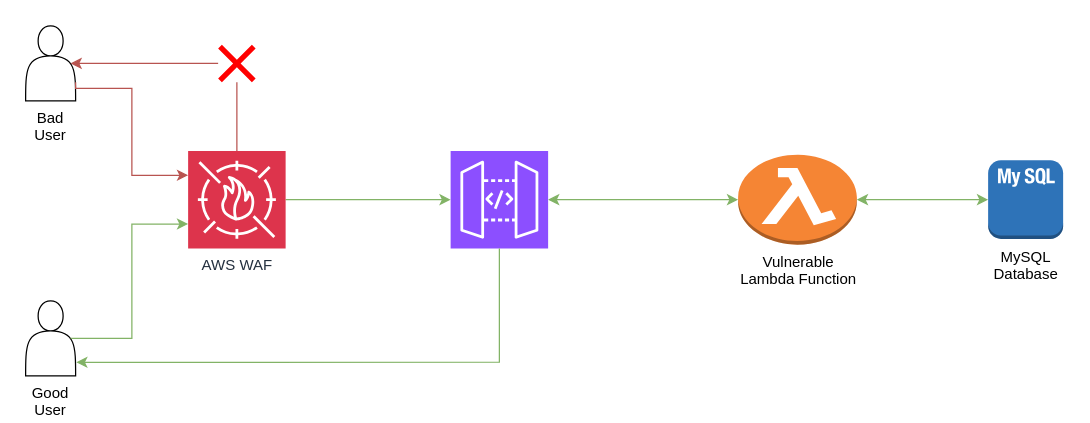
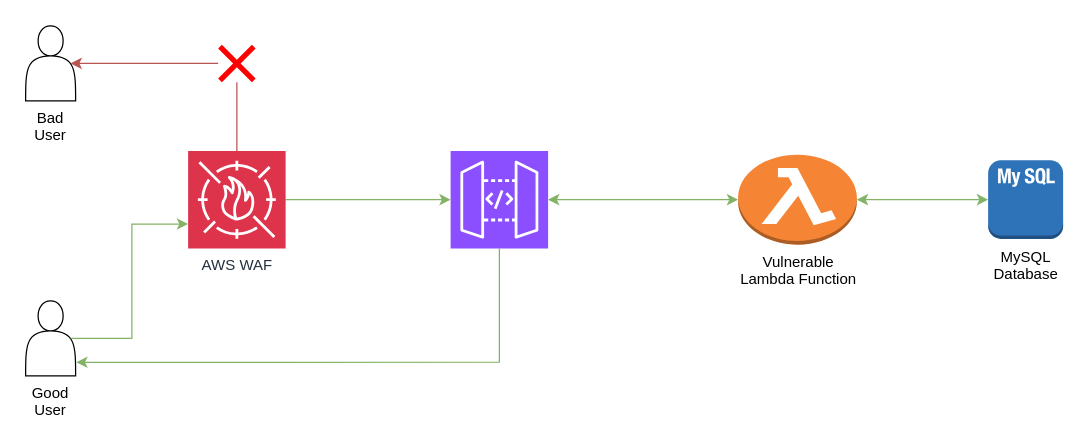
edge "Bad User" -> "AWS WAF": removed
